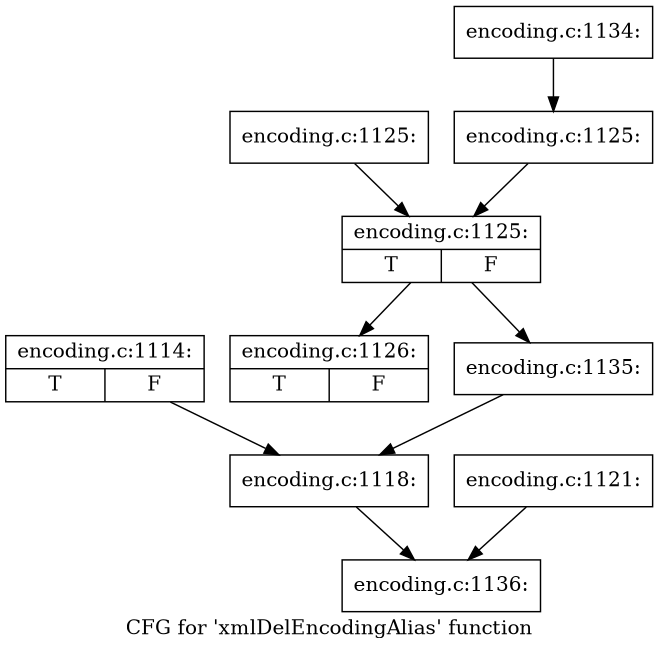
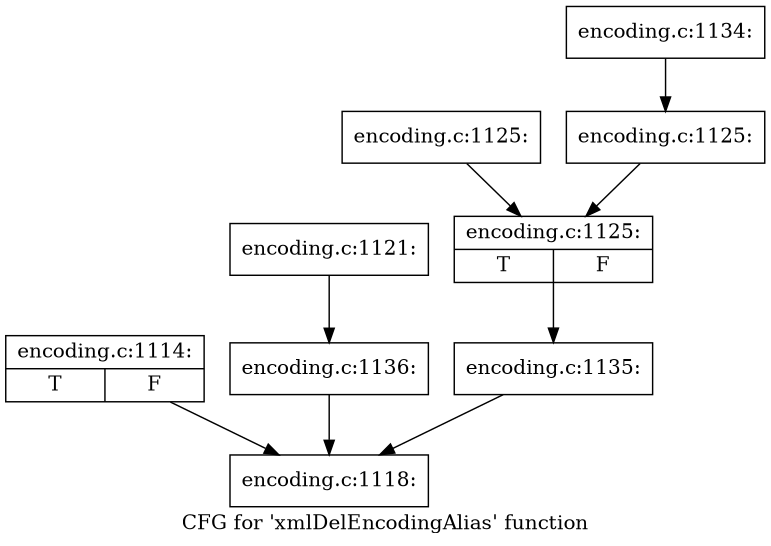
node "encoding.c:1126:": removed
edge "encoding.c:1118:" -> "encoding.c:1136:": reversed
